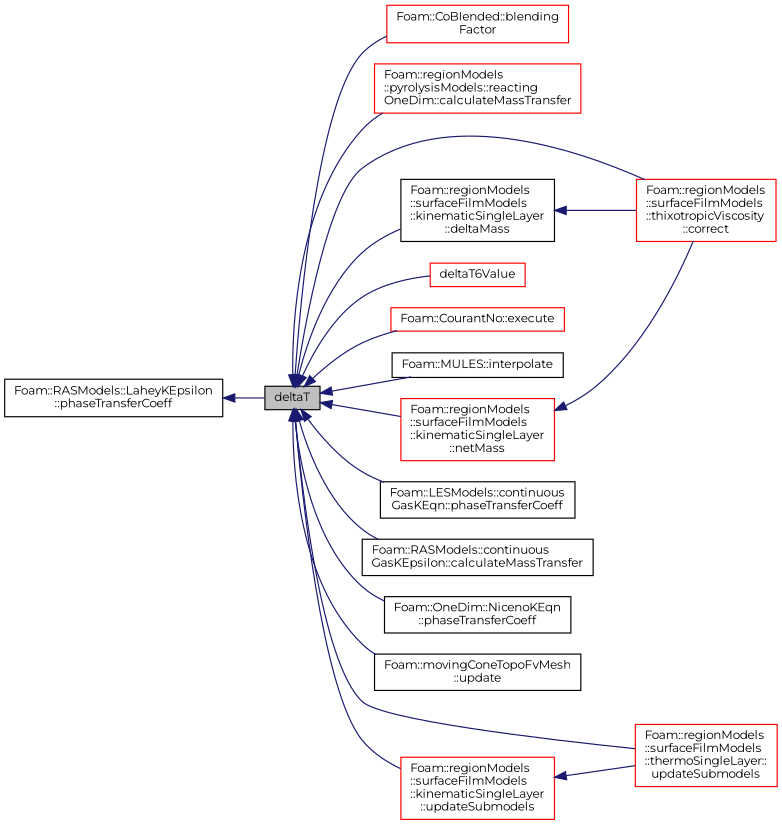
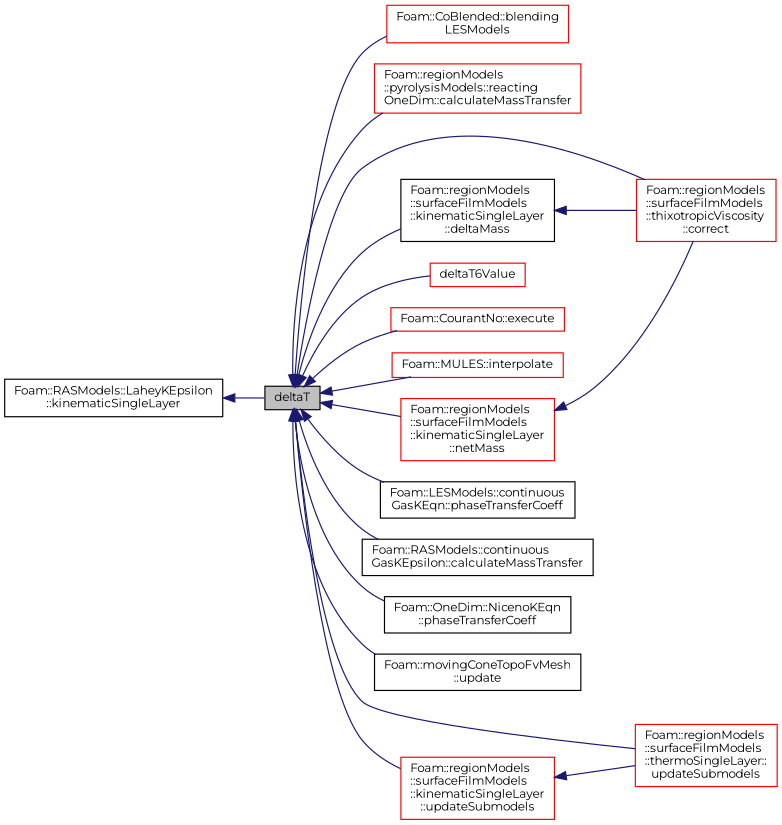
node "Foam::CoBlended::blending Factor": label "Foam::CoBlended::blending Factor" -> "Foam::CoBlended::blending LESModels"
node "Foam::MULES::interpolate": color black -> red
node "Foam::RASModels::LaheyKEpsilon ::phaseTransferCoeff": label "Foam::RASModels::LaheyKEpsilon ::phaseTransferCoeff" -> "Foam::RASModels::LaheyKEpsilon ::kinematicSingleLayer"
